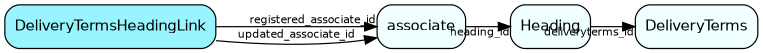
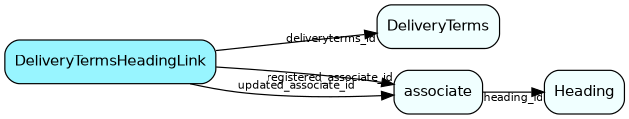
edge "Heading" -> "DeliveryTerms": now "DeliveryTermsHeadingLink" -> "DeliveryTerms"
